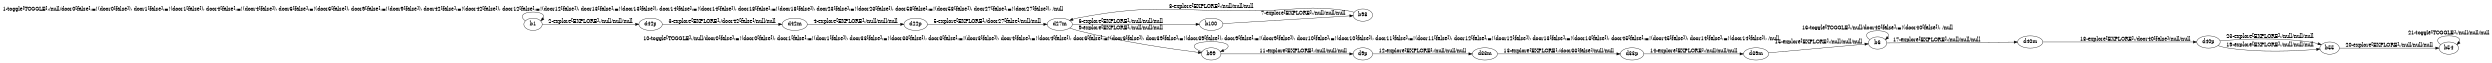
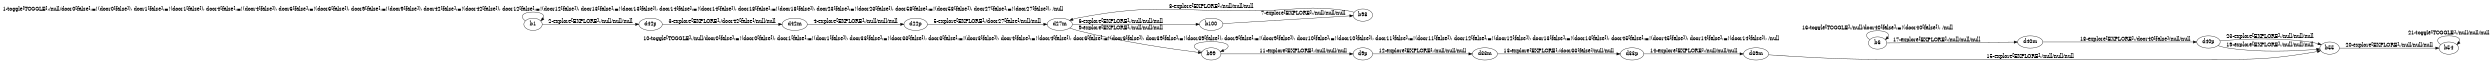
edge "d39m" -> "b6": now "d39m" -> "b55"
